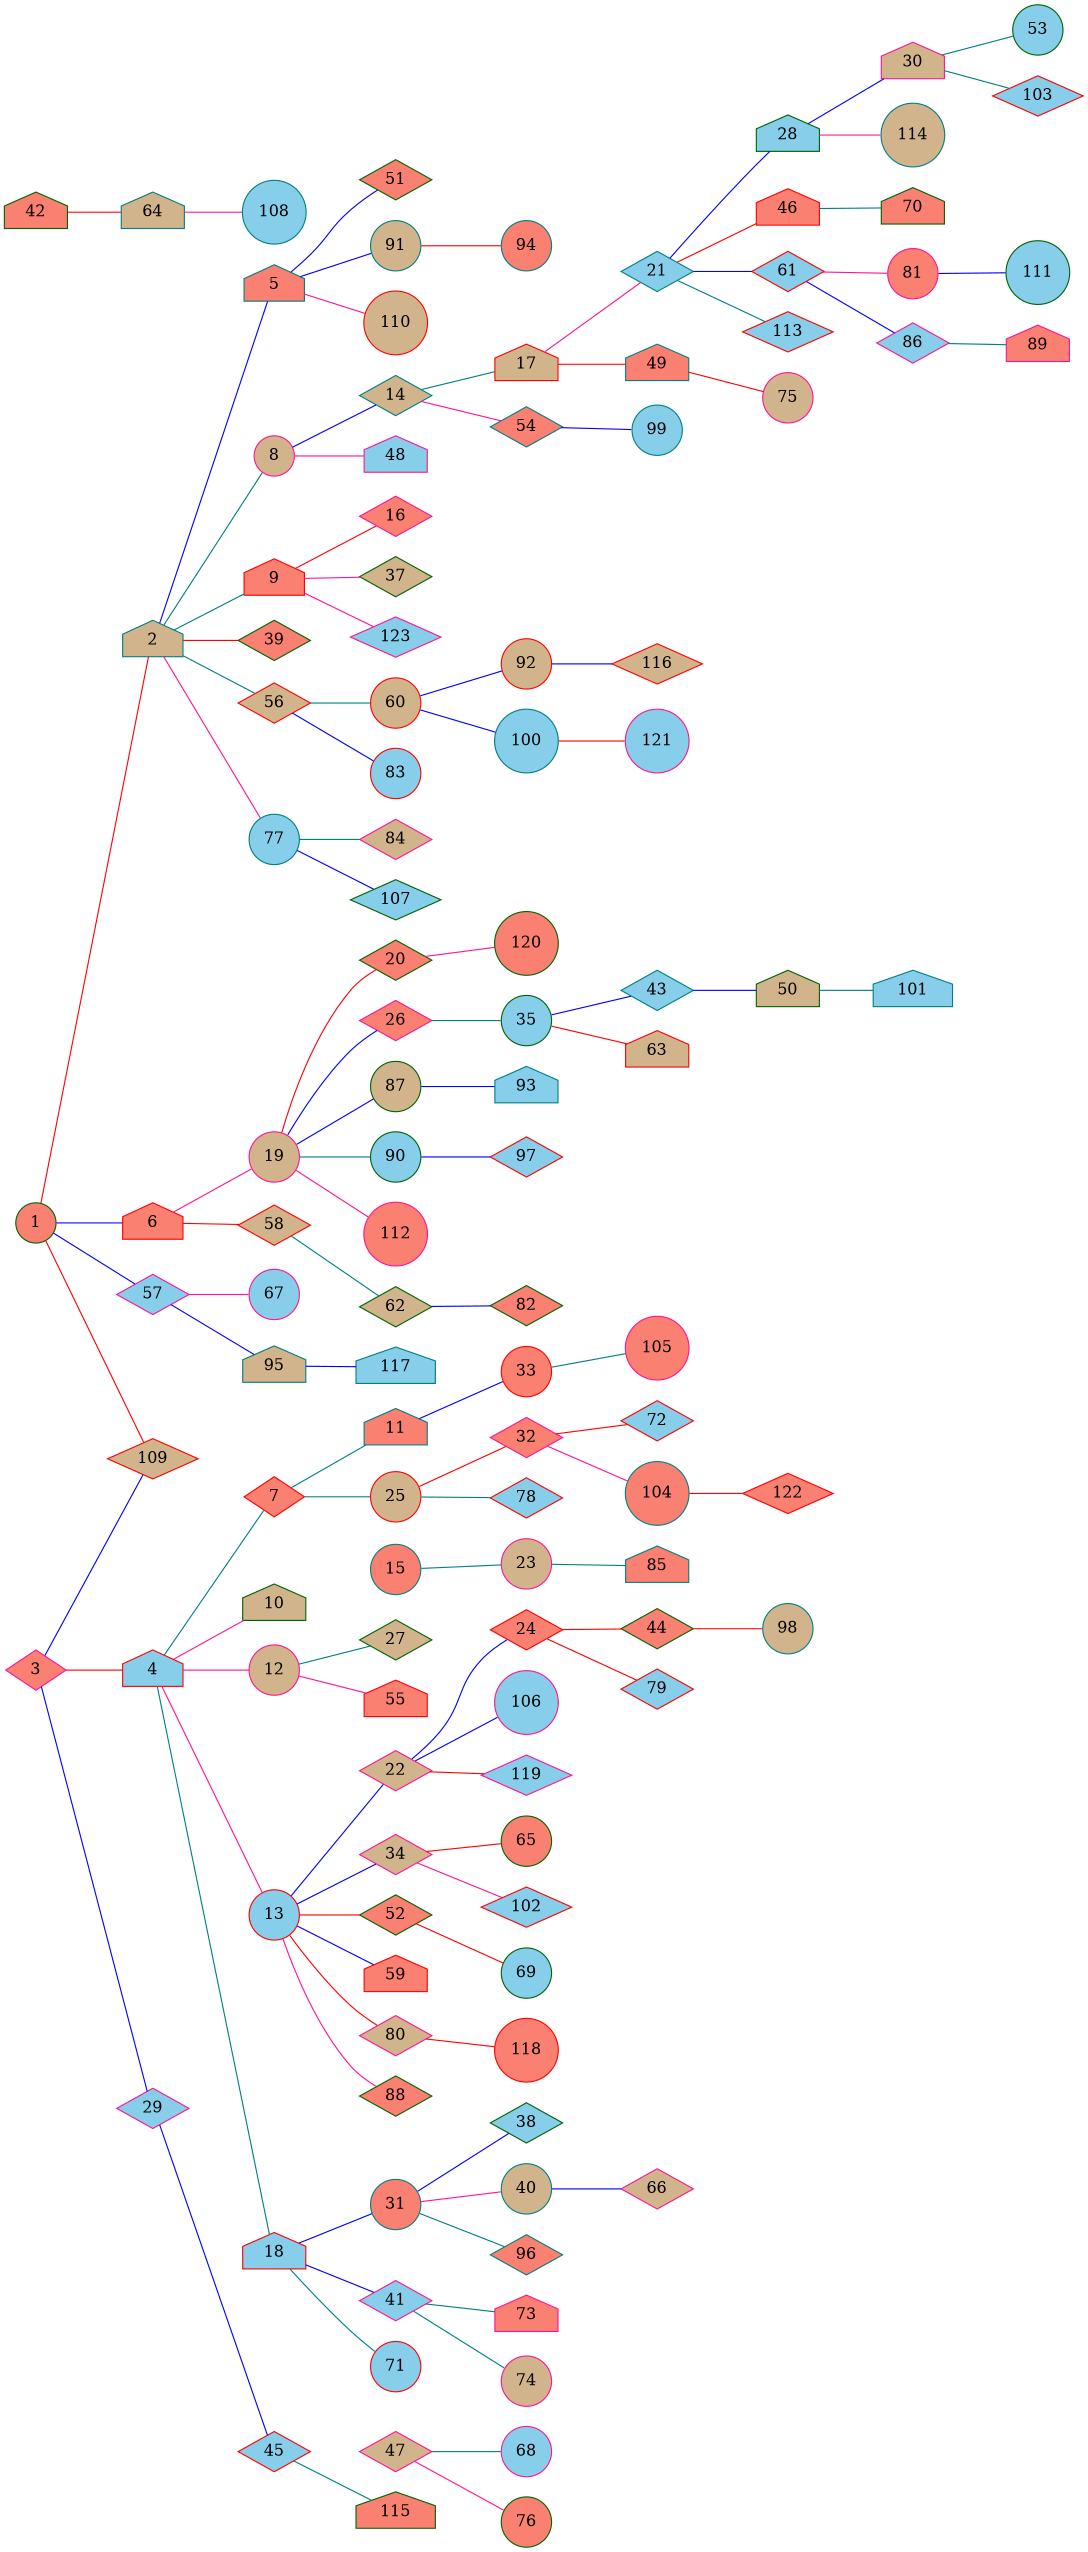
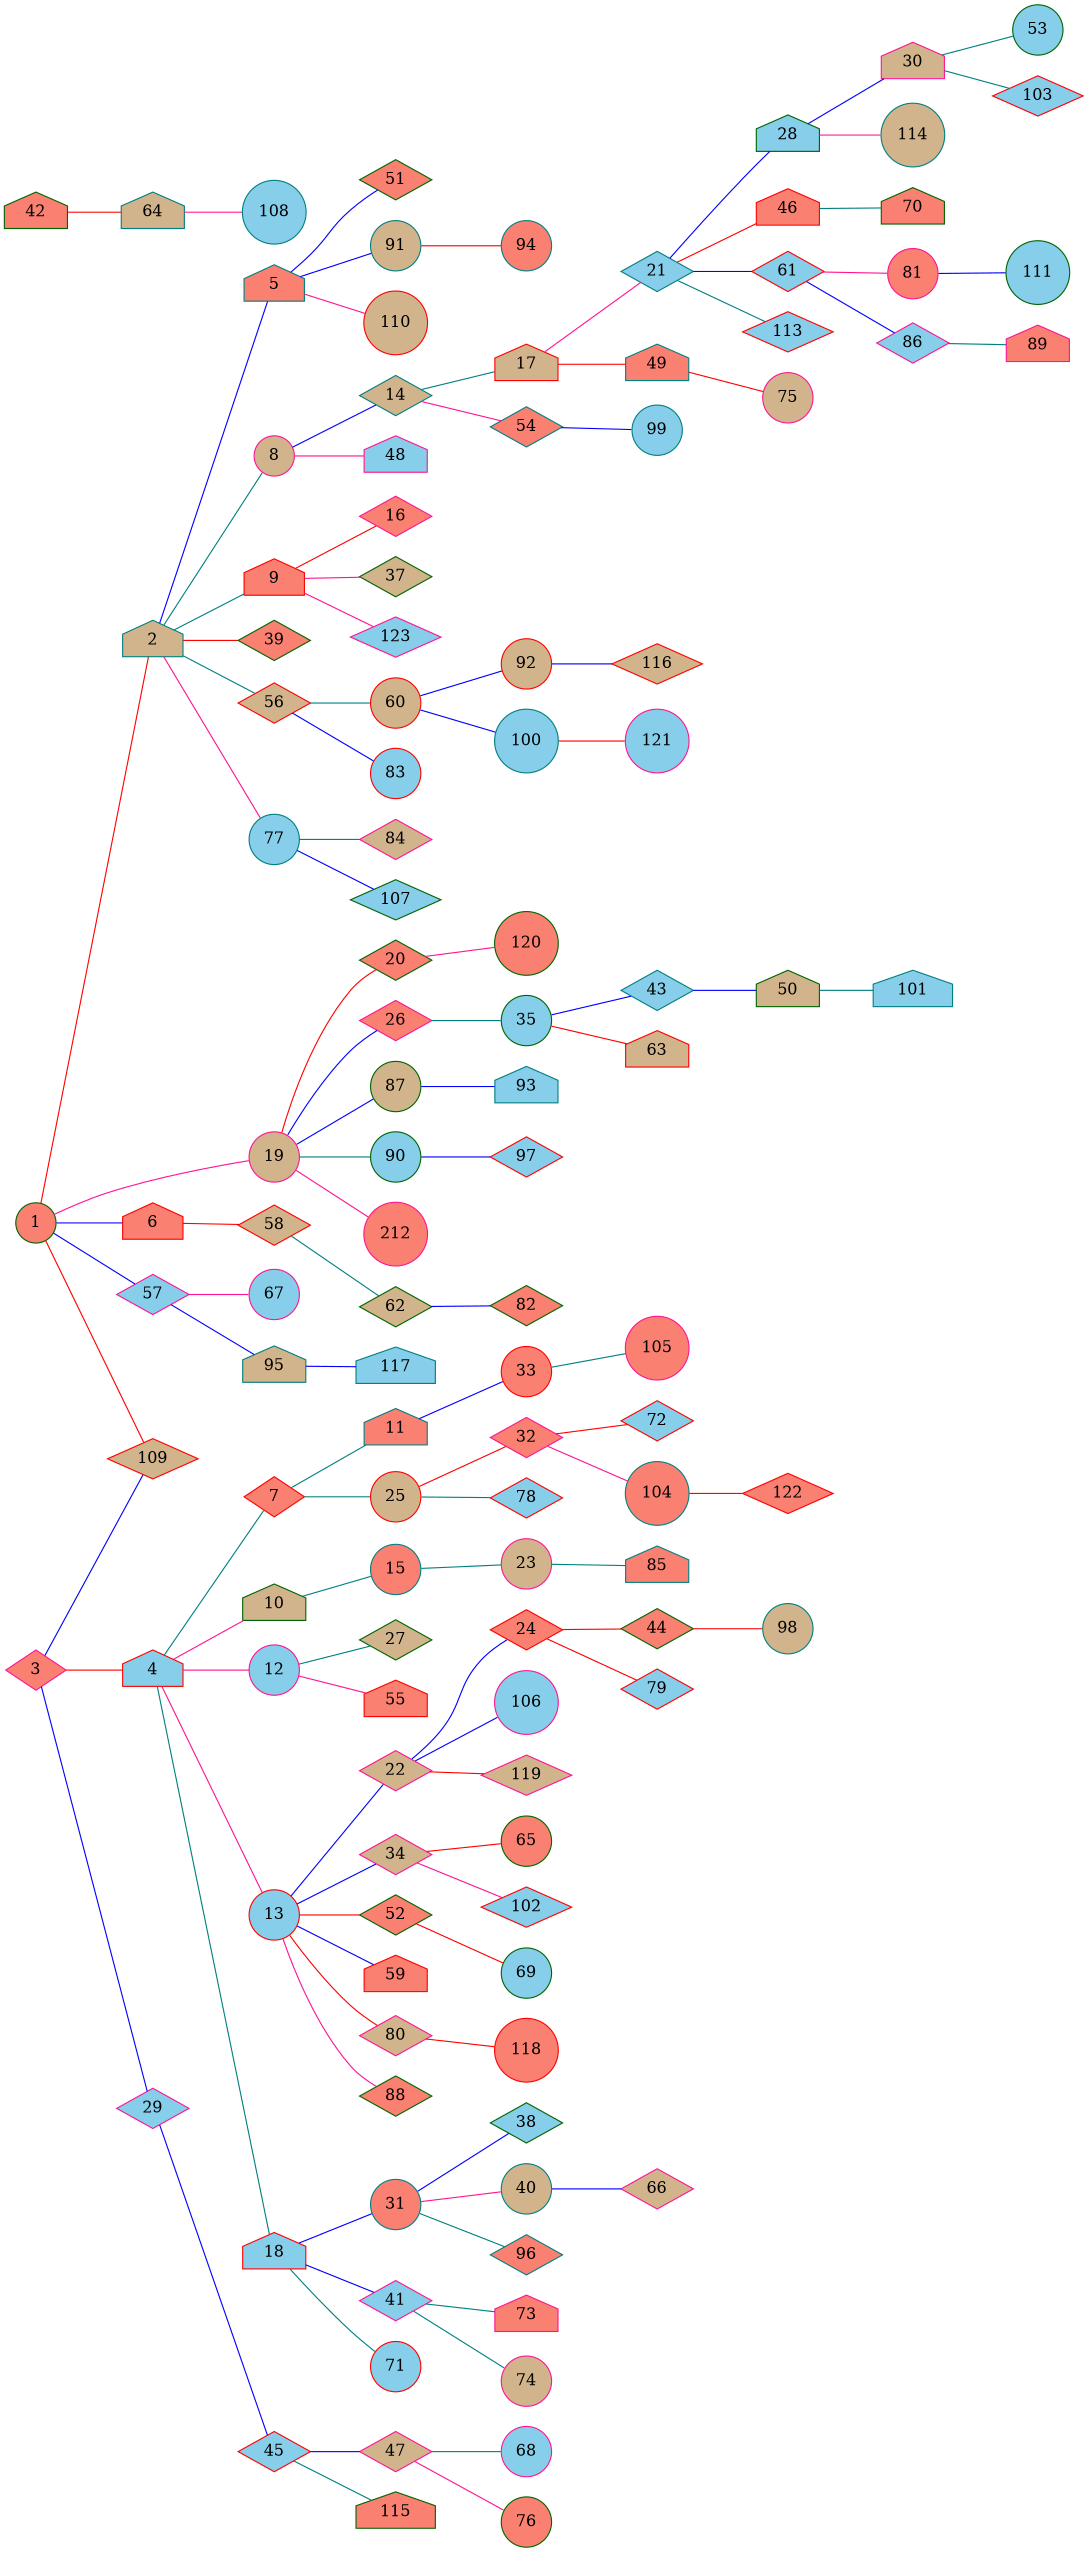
edge "19" -- "6": now "19" -- "1"
node "112": label "112" -> "212"
edge "15" -- "10": added
node "12": fillcolor tan -> skyblue
node "119": fillcolor skyblue -> tan
edge "45" -- "47": added
